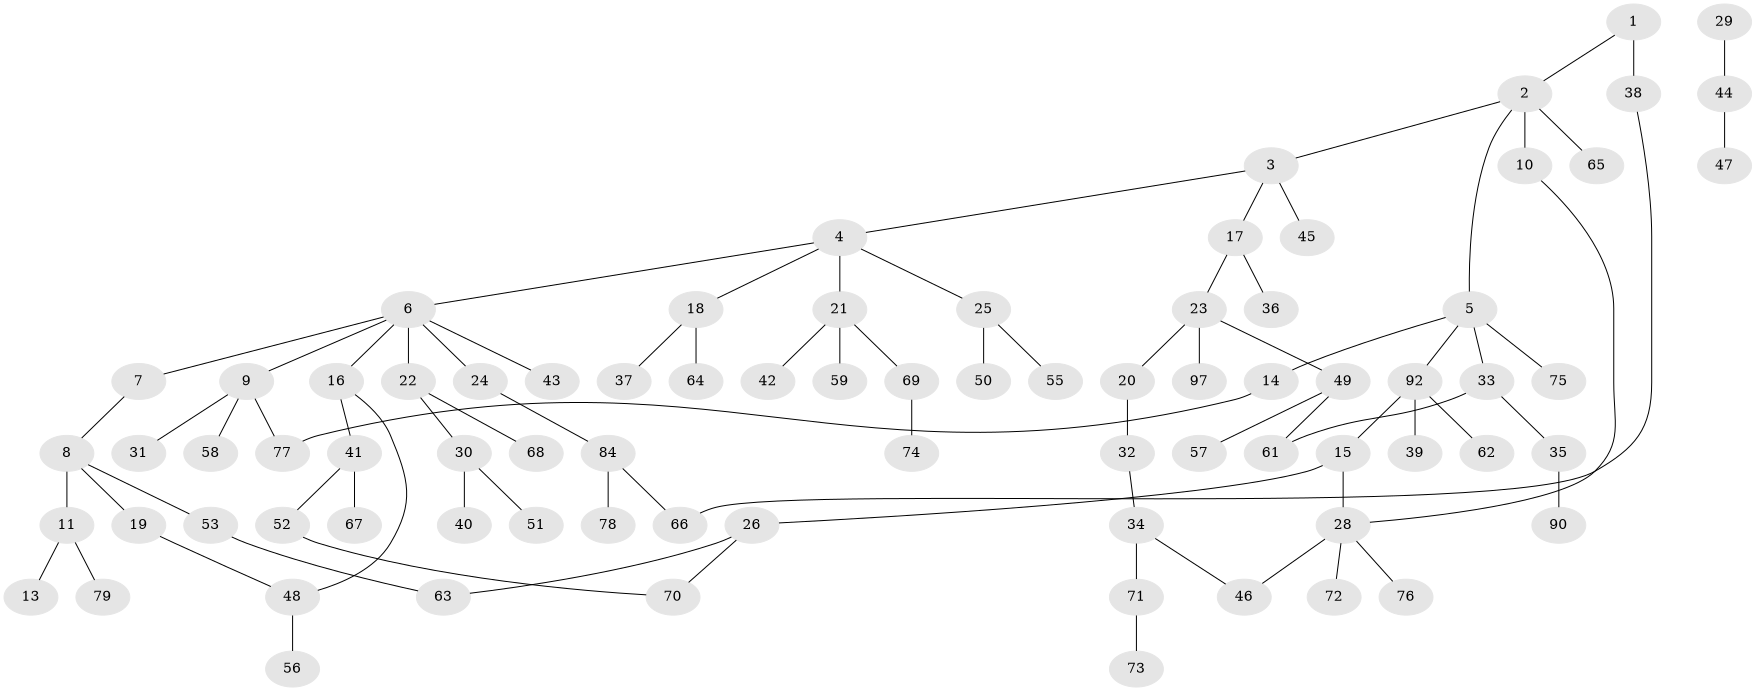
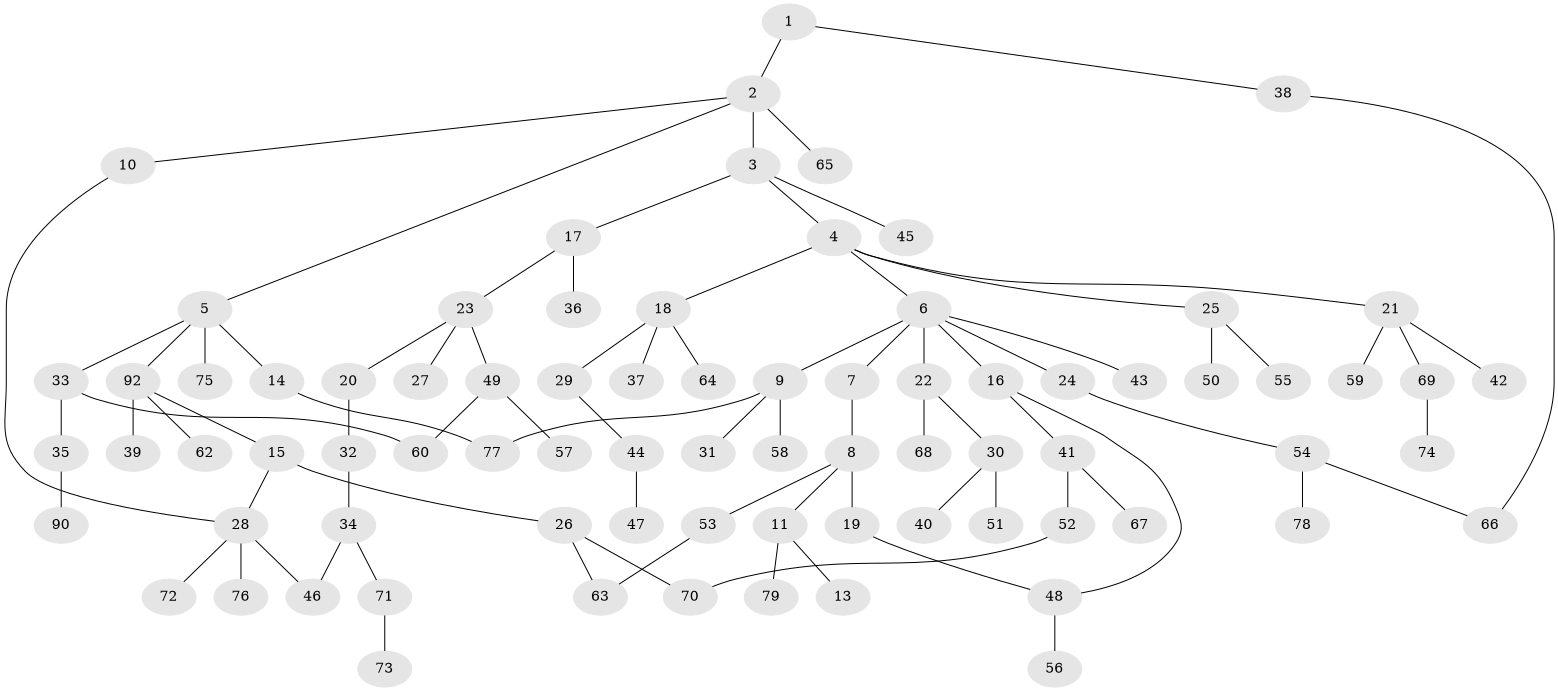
edge "18" -- "29": added
node "97": label "97" -> "27"
node "84": label "84" -> "54"
node "61": label "61" -> "60"
